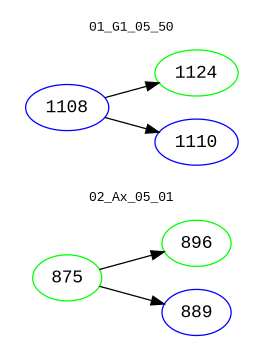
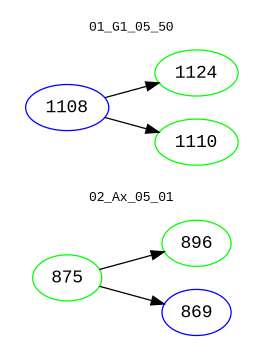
node "1110": color blue -> green
node "889": label "889" -> "869"
